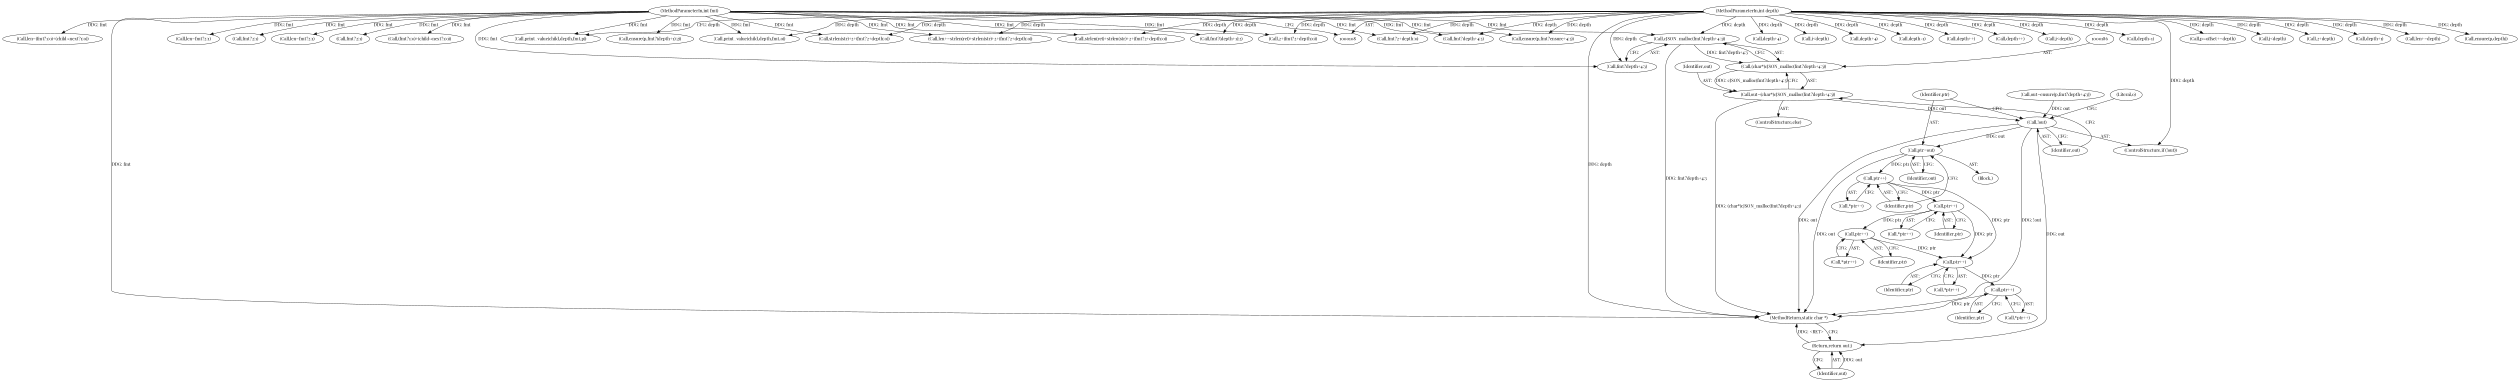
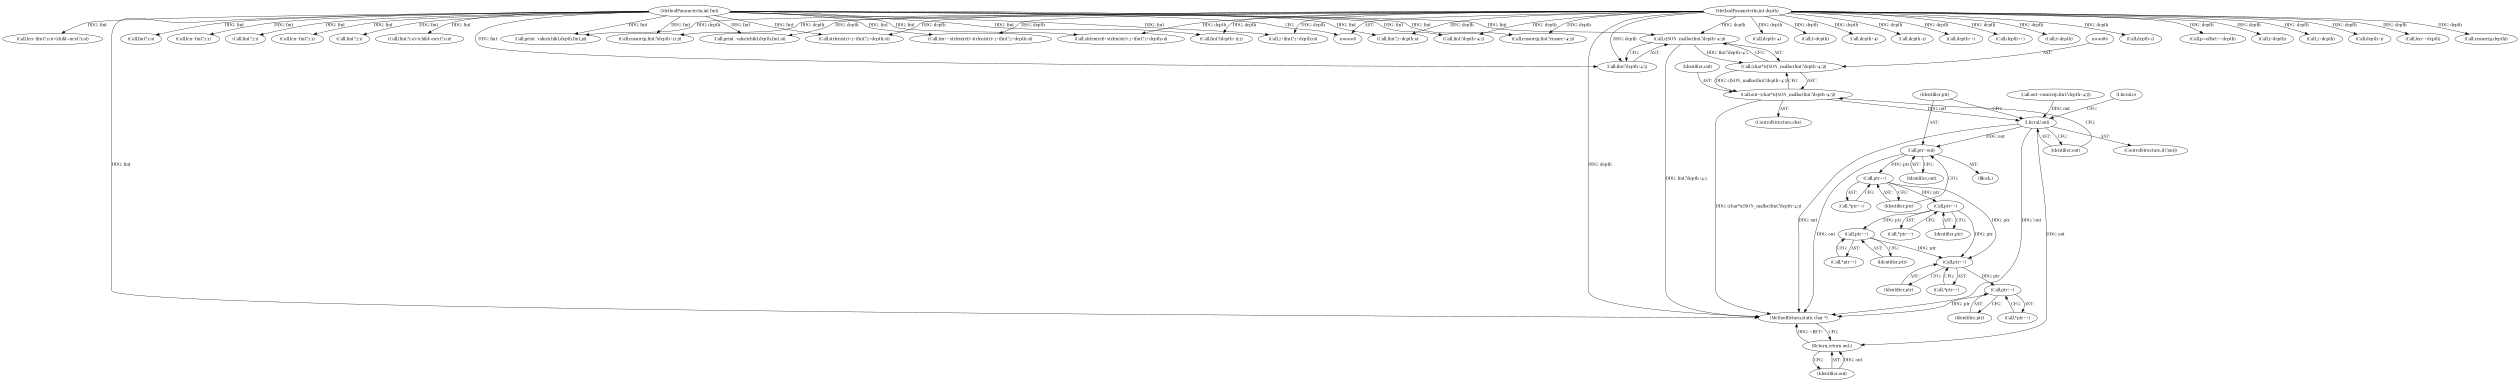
edge "(MethodParameterIn,int depth)" -> "(ControlStructure,if (!out))": now "(MethodParameterIn,int depth)" -> "(Call,ensure(p,fmt?(depth+1):2))"
edge "(MethodParameterIn,int depth)" -> "(Call,print_value(child,depth,fmt,p))": label "CFG: depth" -> "DDG: depth"
node "(Call,fmt?1:0)": added
node "(Call,!out)": label "(Call,!out)" -> "(Literal,!out)"
